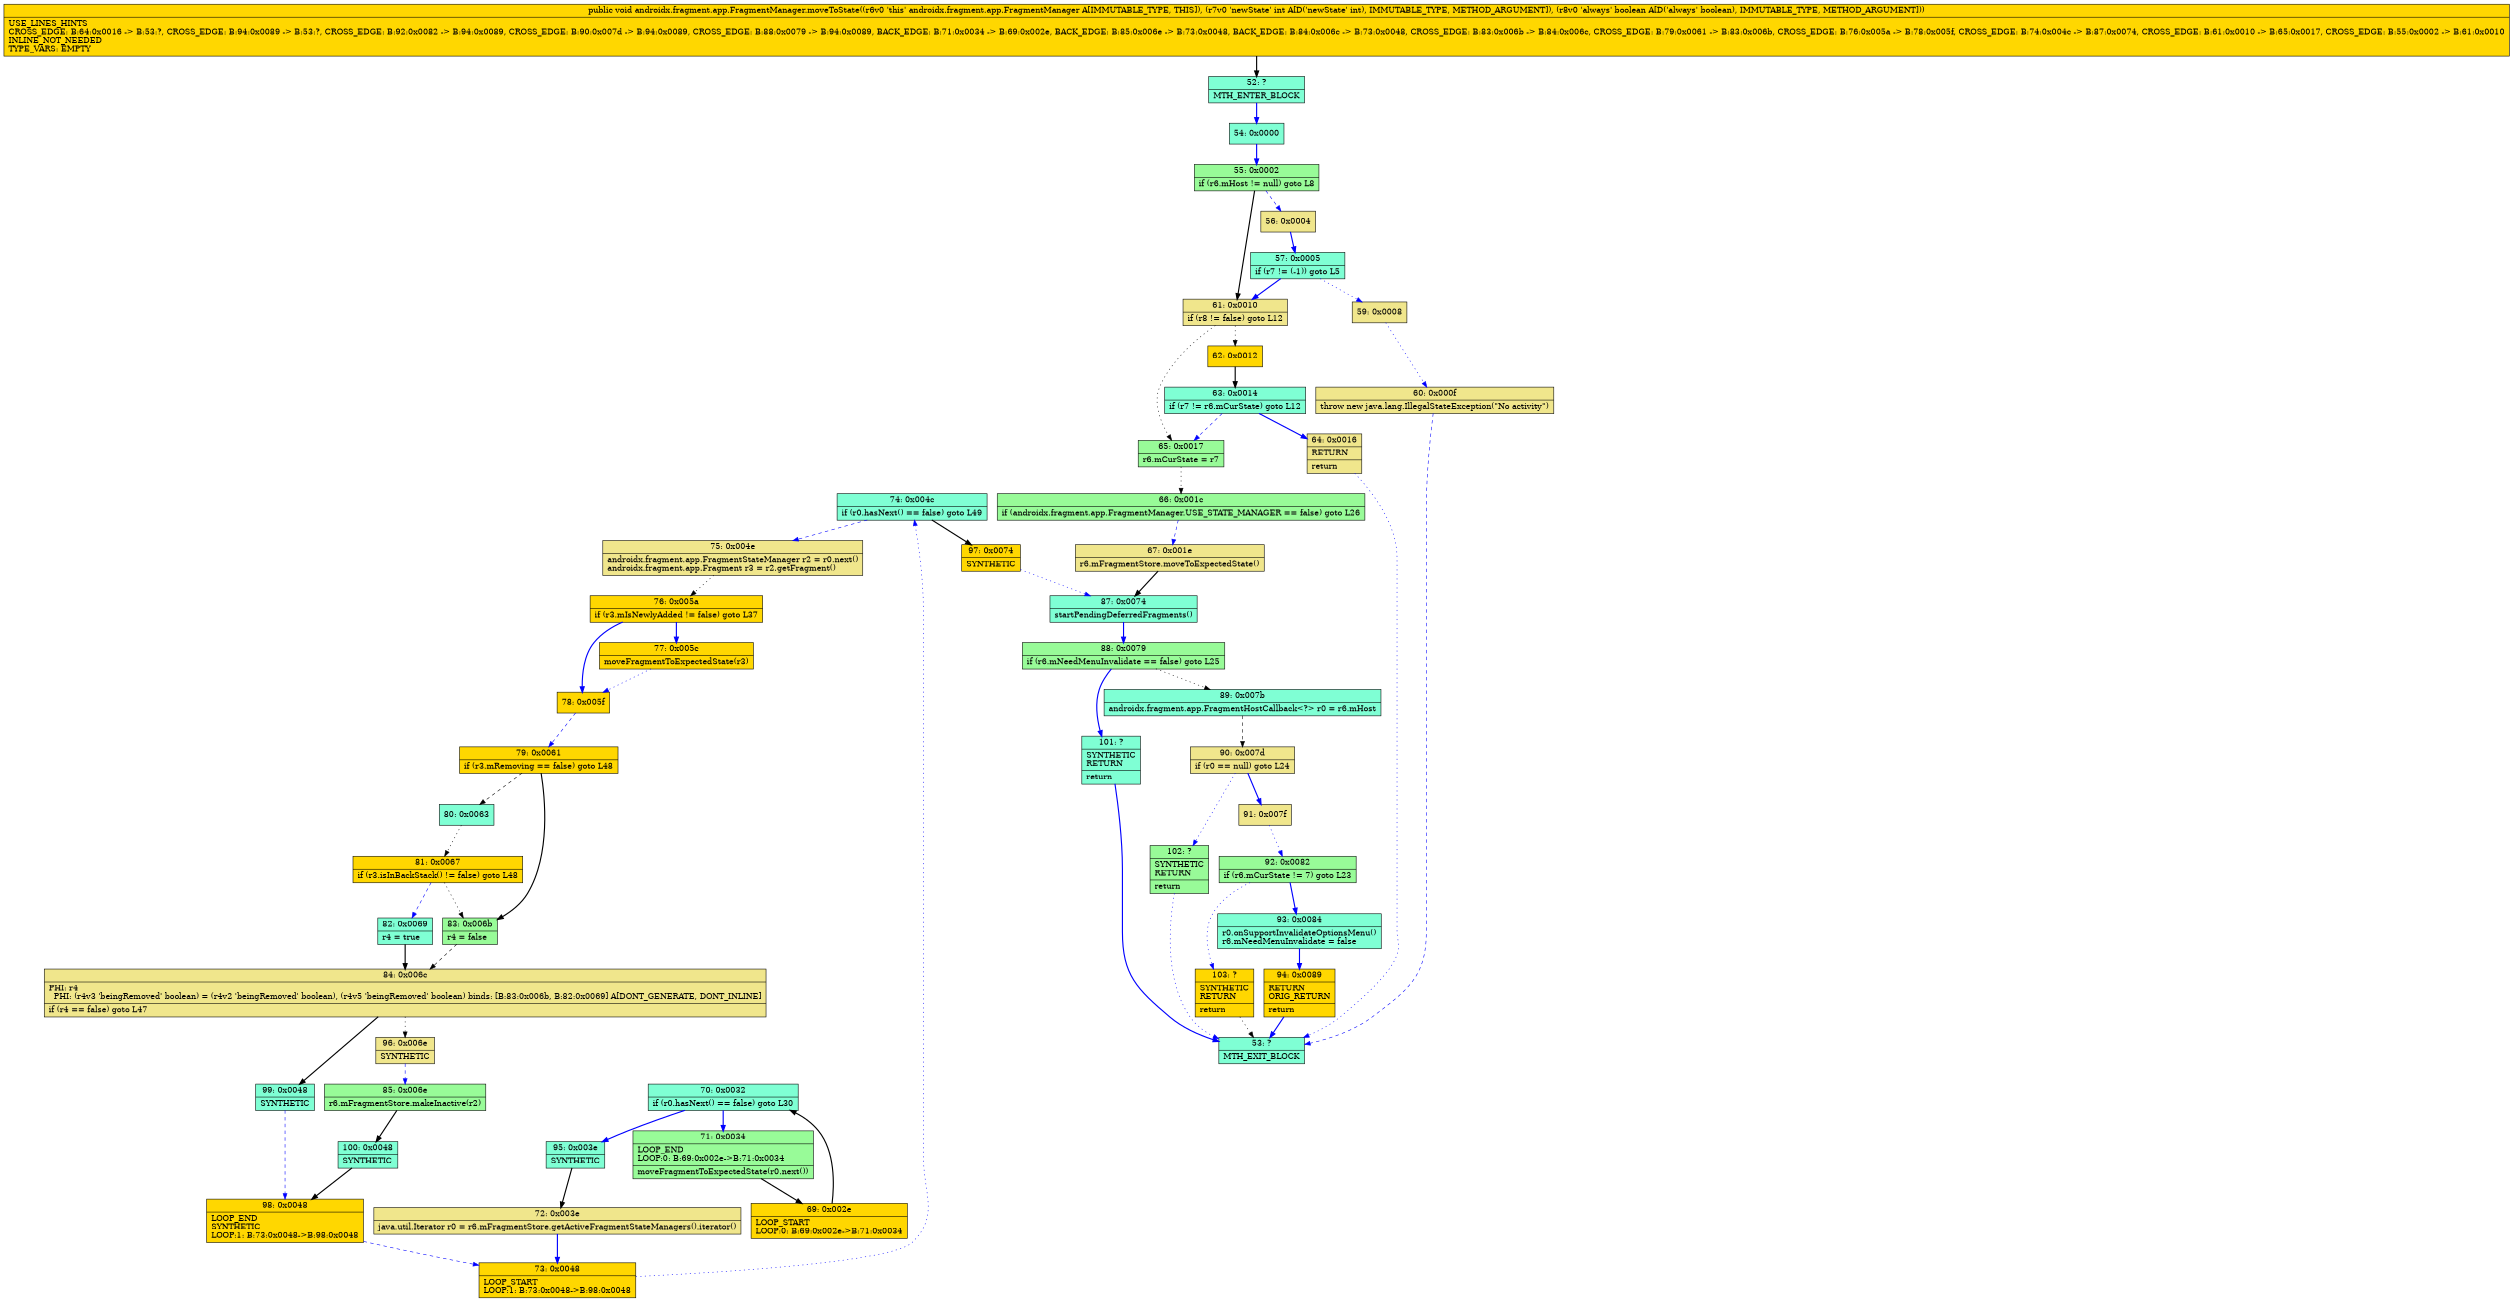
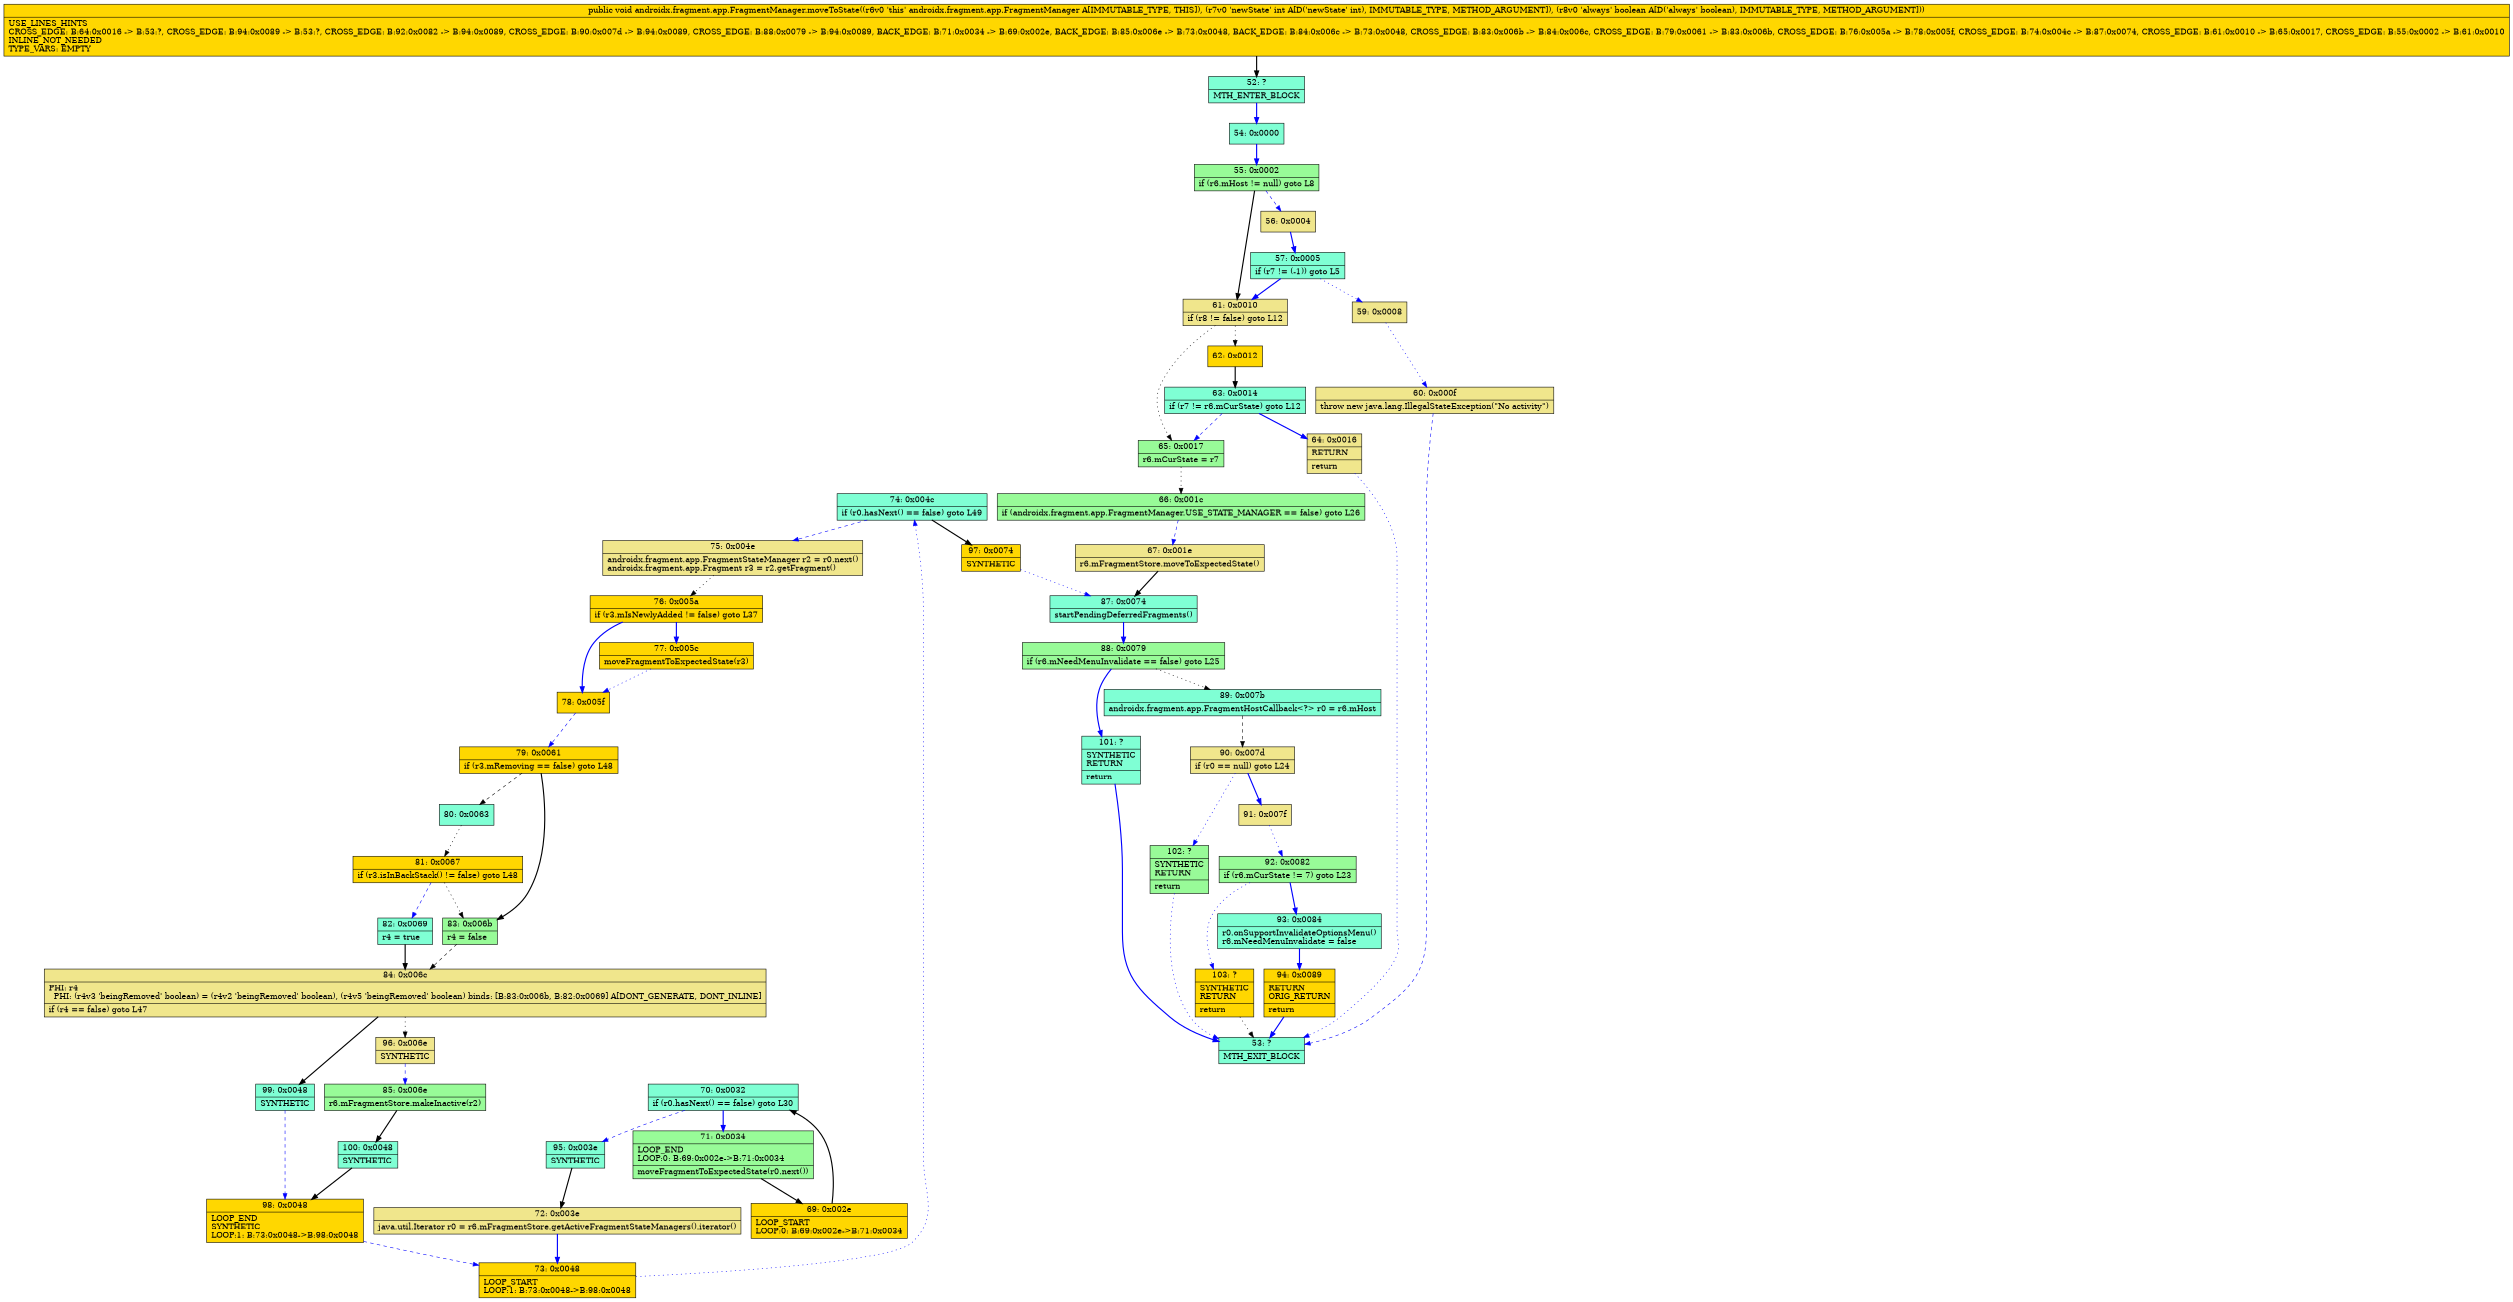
edge "70: 0x0032" -> "95: 0x003e": style bold -> dashed
